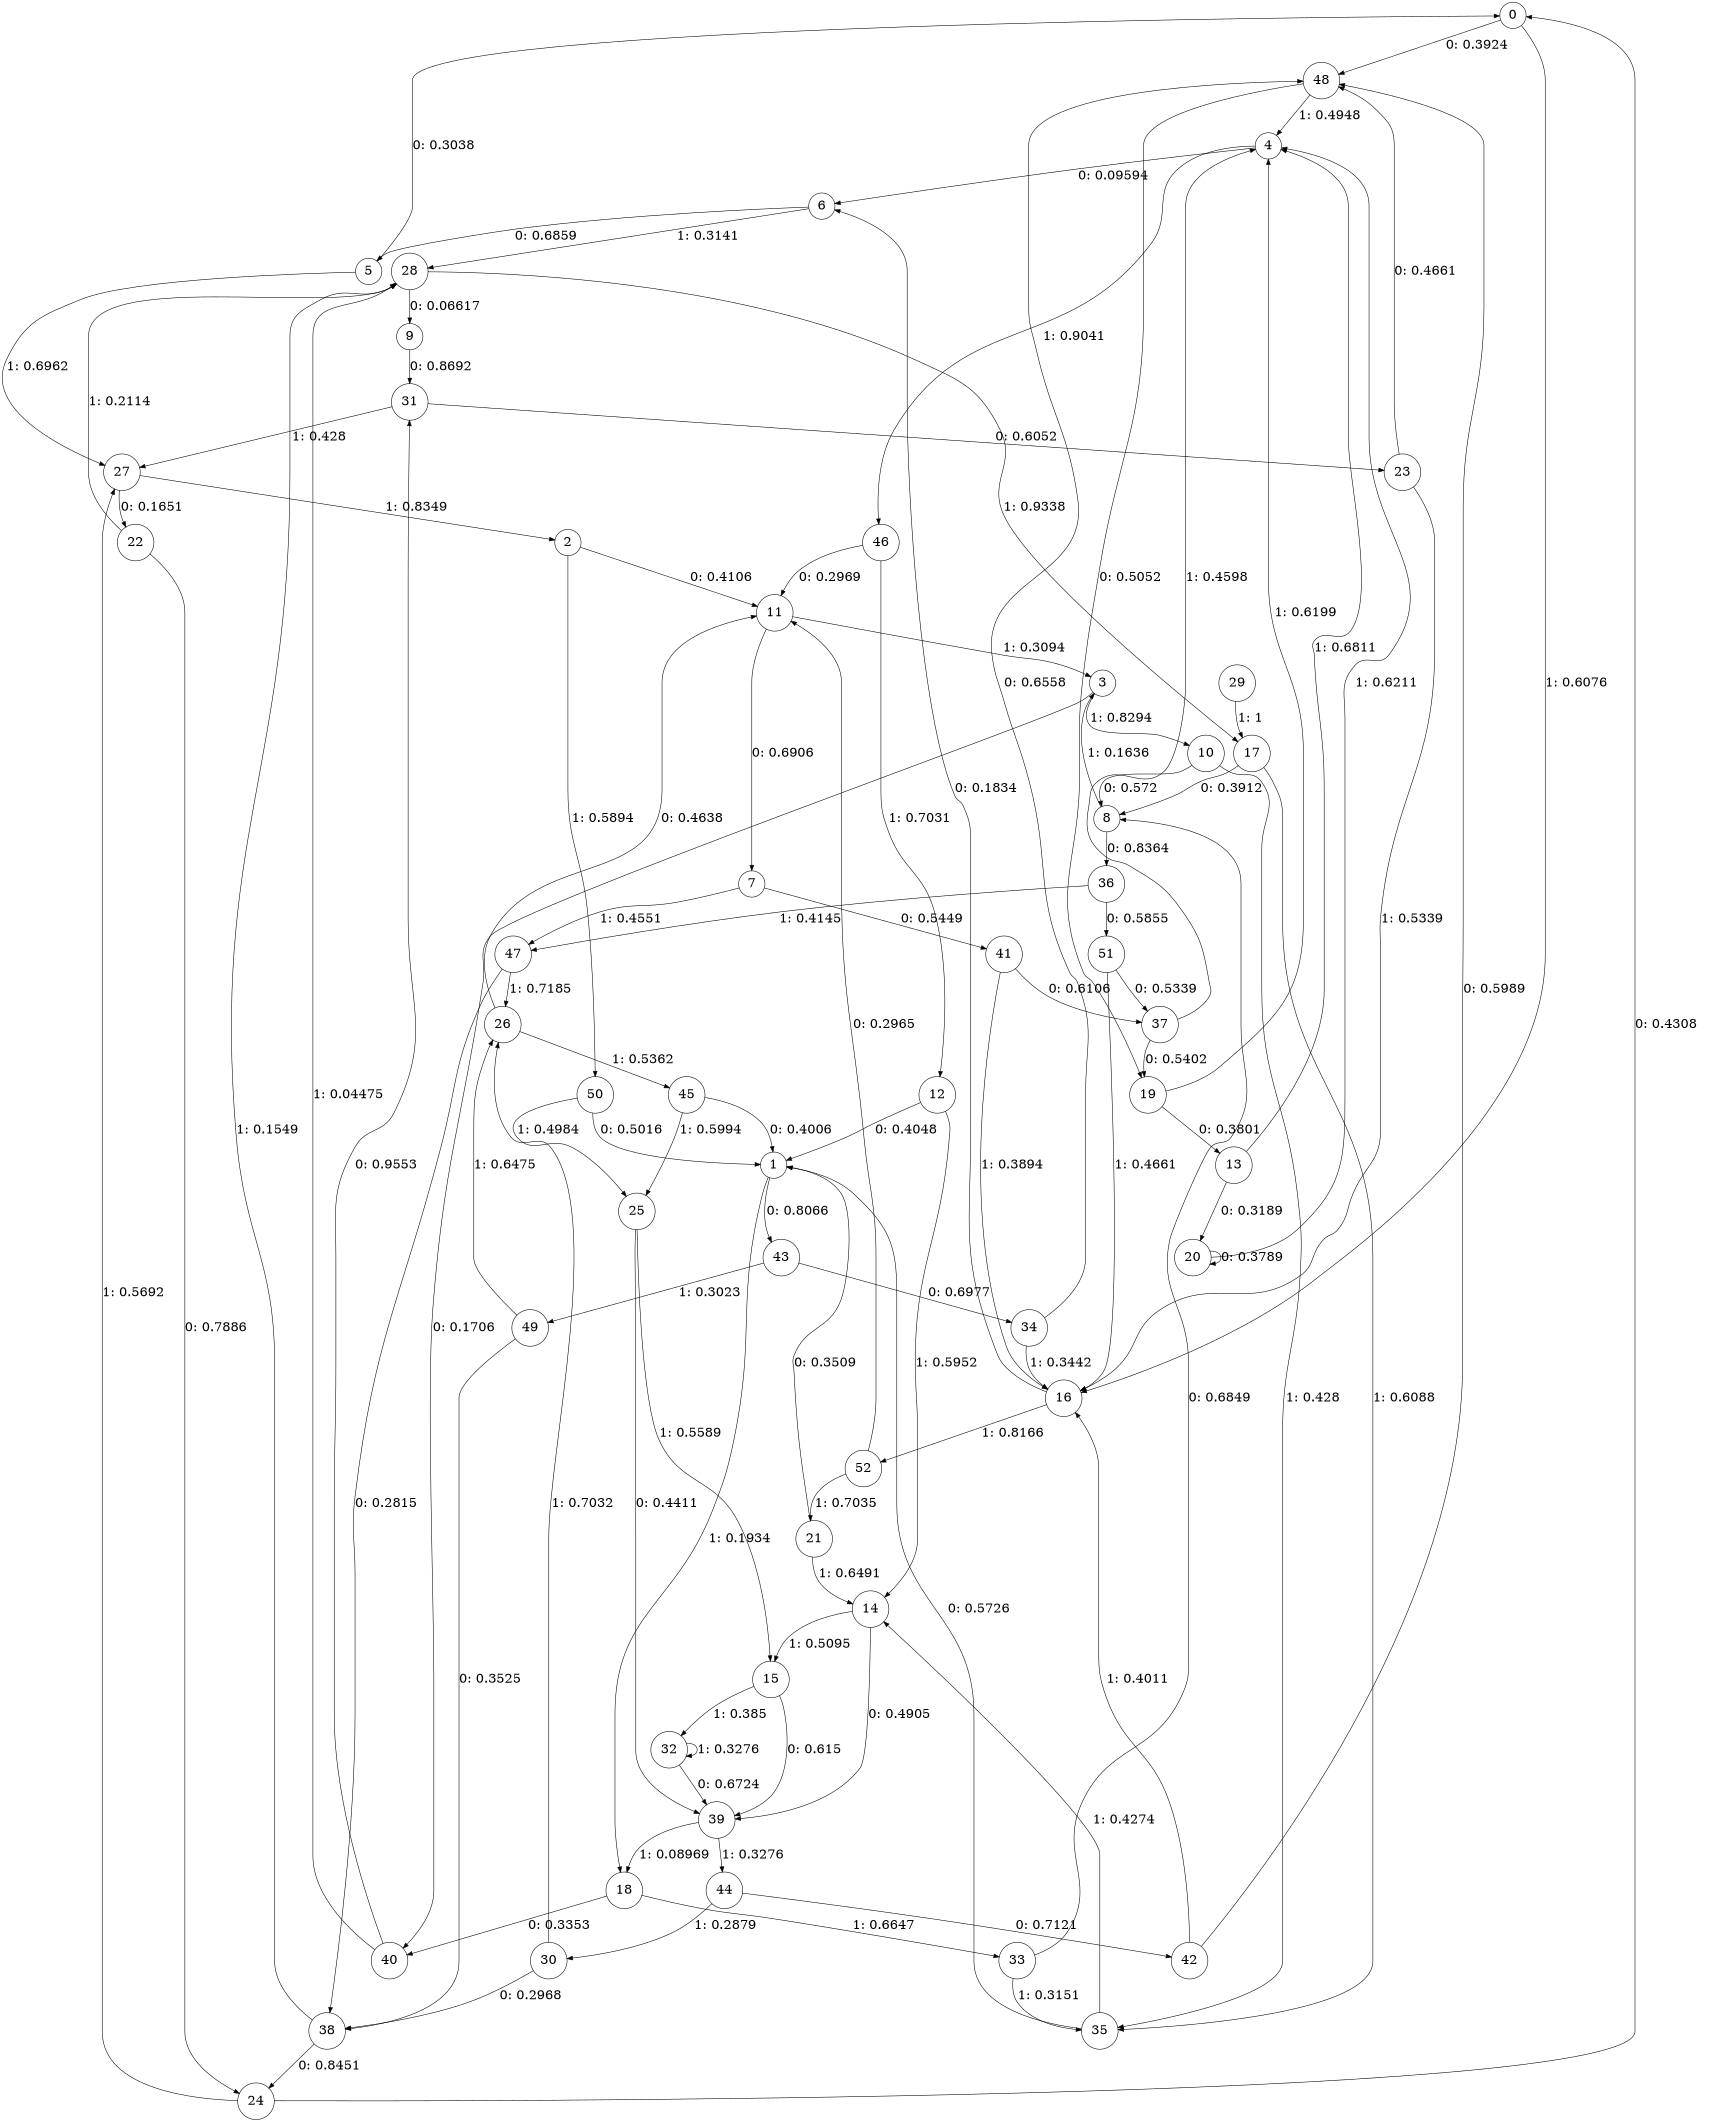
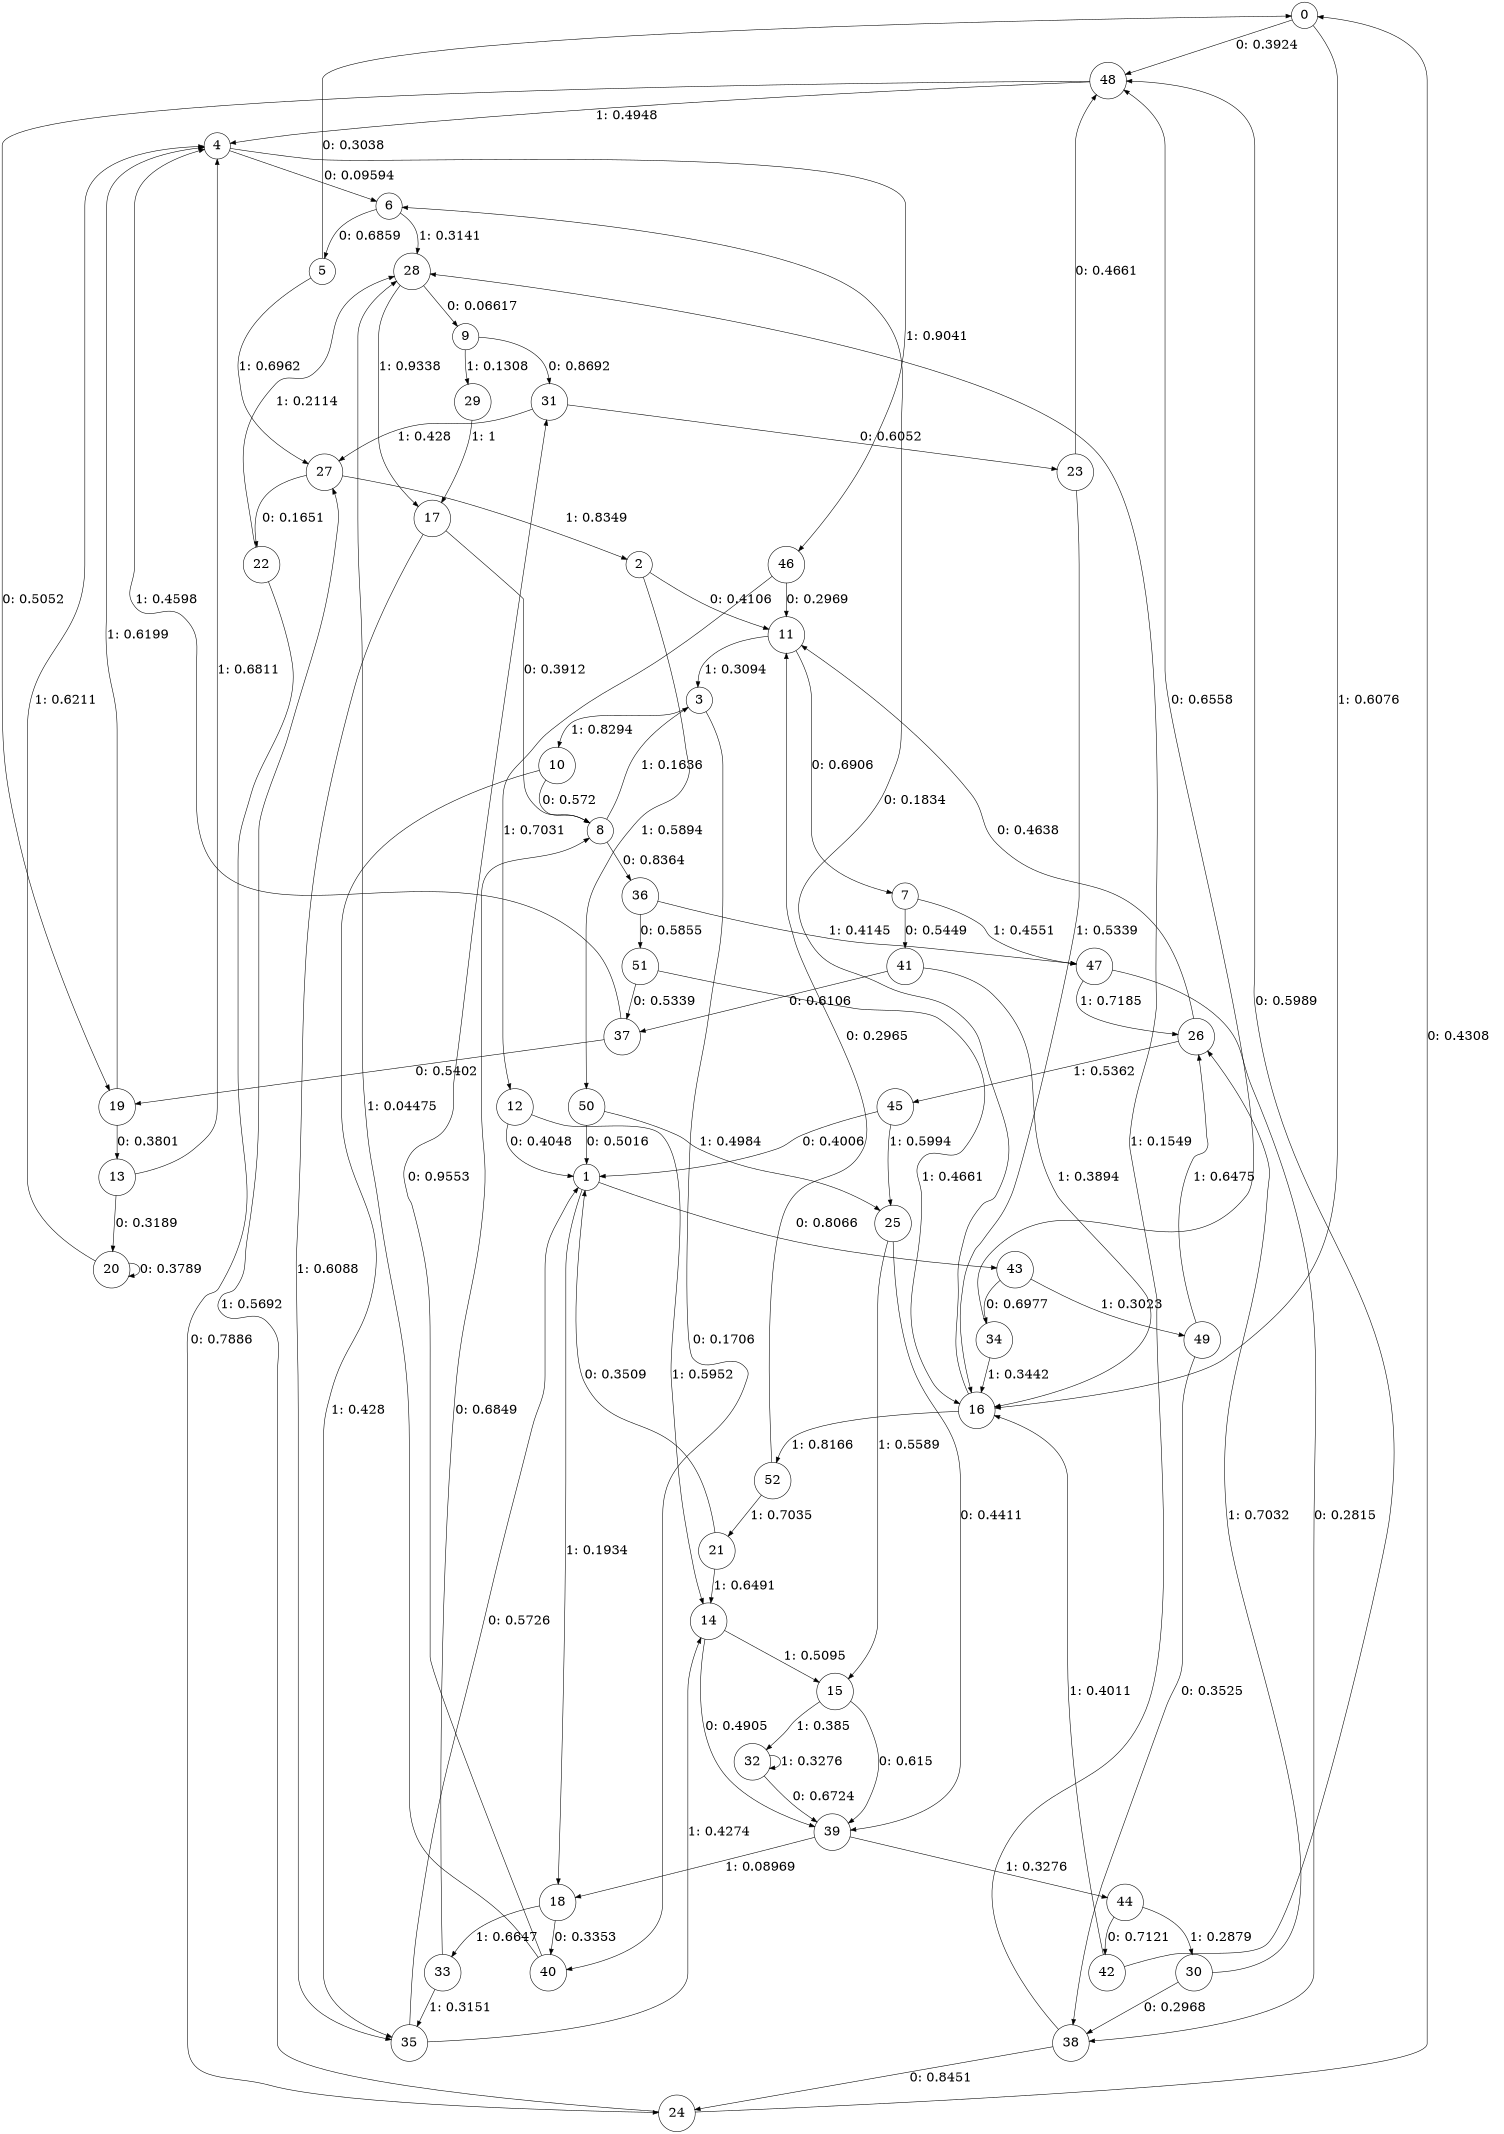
edge "9" -> "29": added, label "1: 0.1308"
